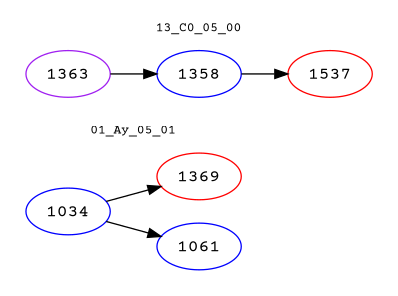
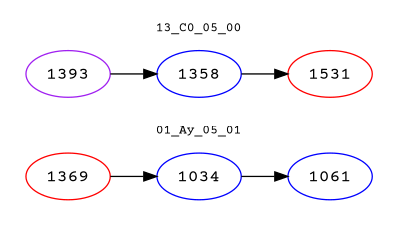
node "1363": label "1363" -> "1393"
node "1537": label "1537" -> "1531"
edge "1034" -> "1369": reversed
